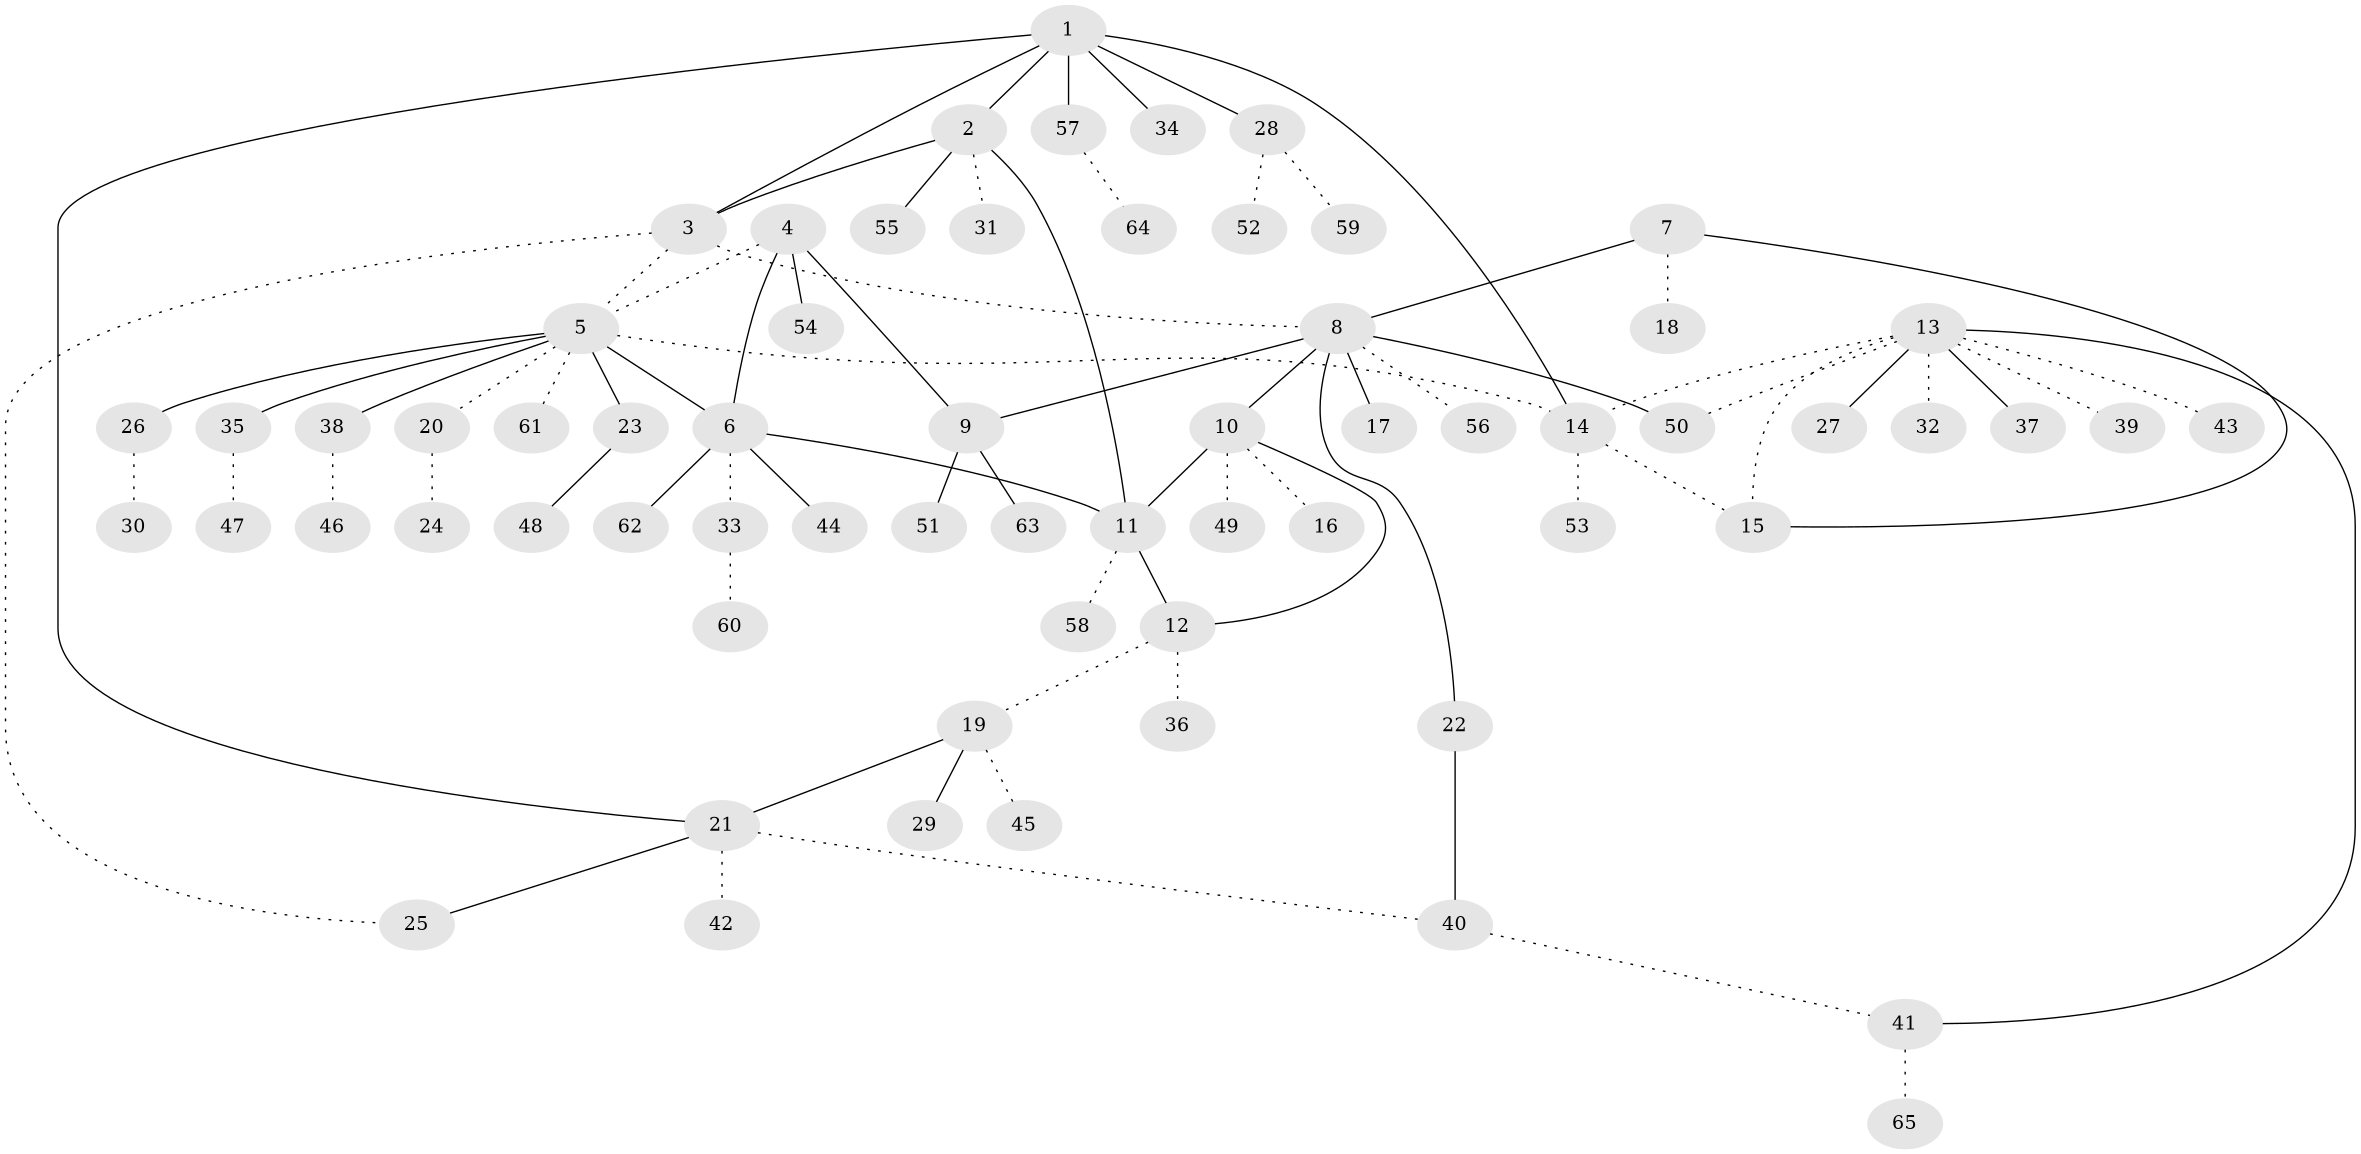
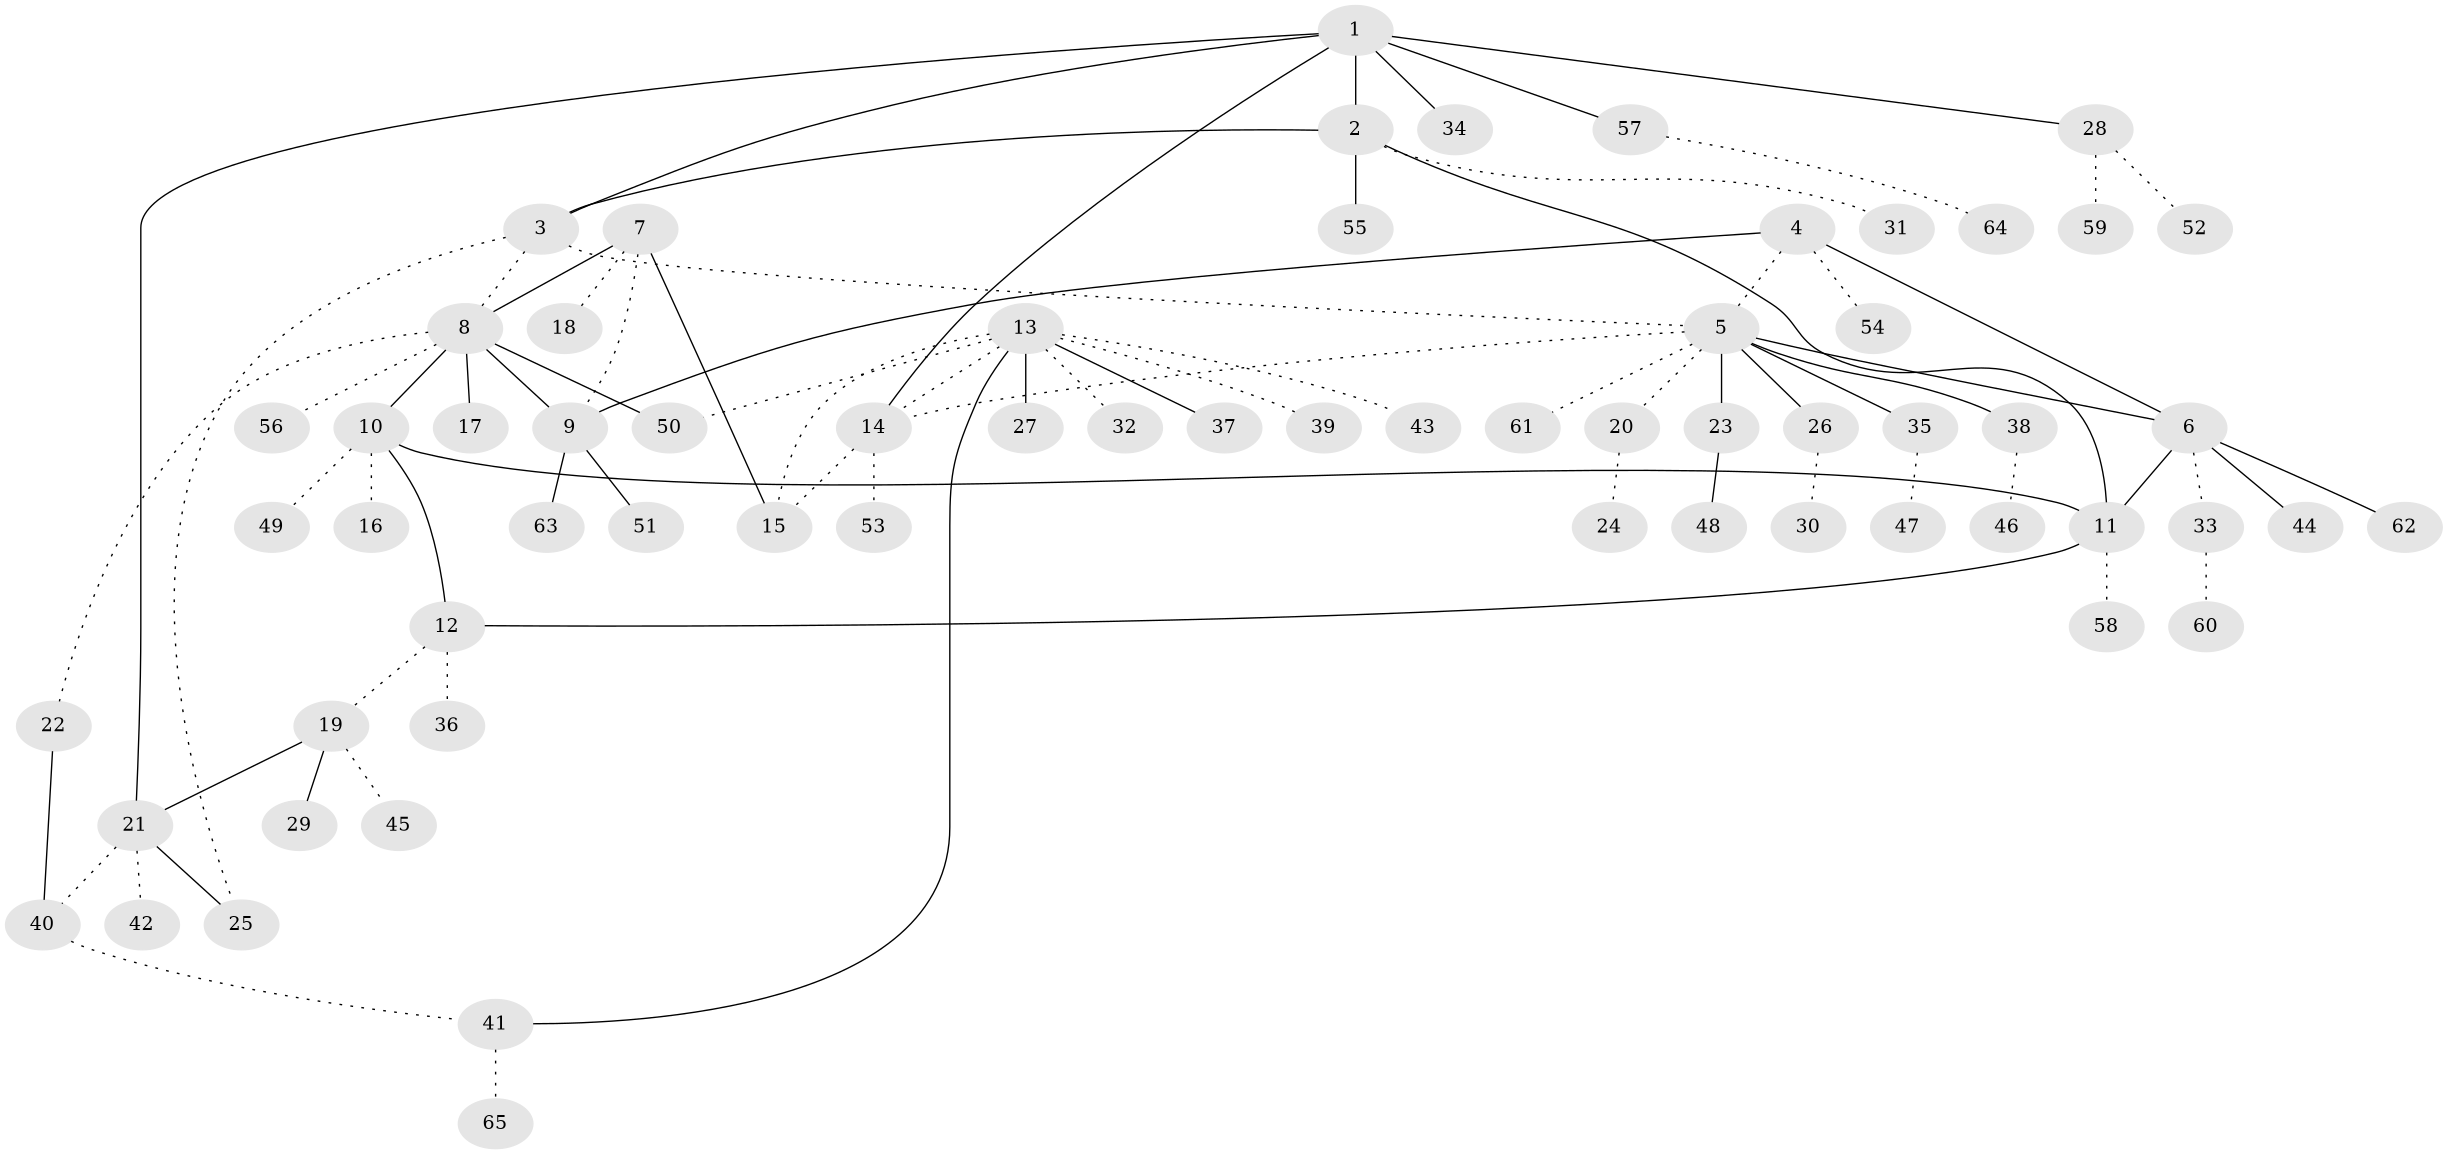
edge "4" -- "54": style solid -> dotted
edge "7" -- "9": added
edge "8" -- "22": style solid -> dotted
